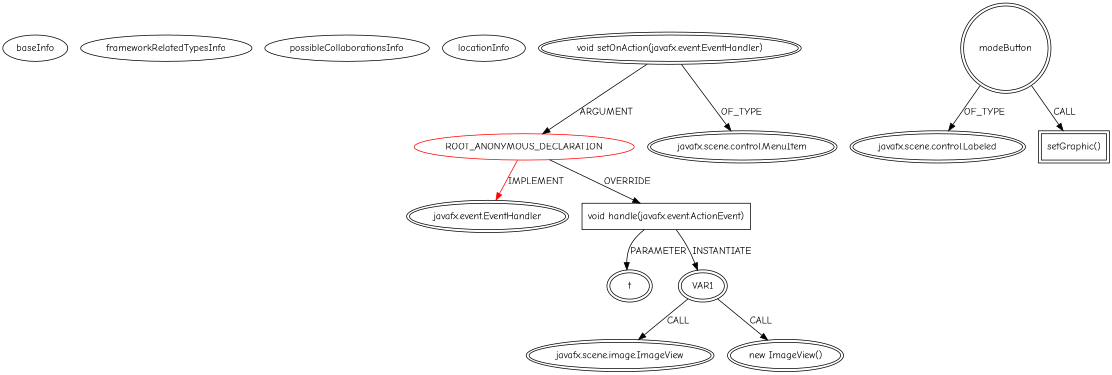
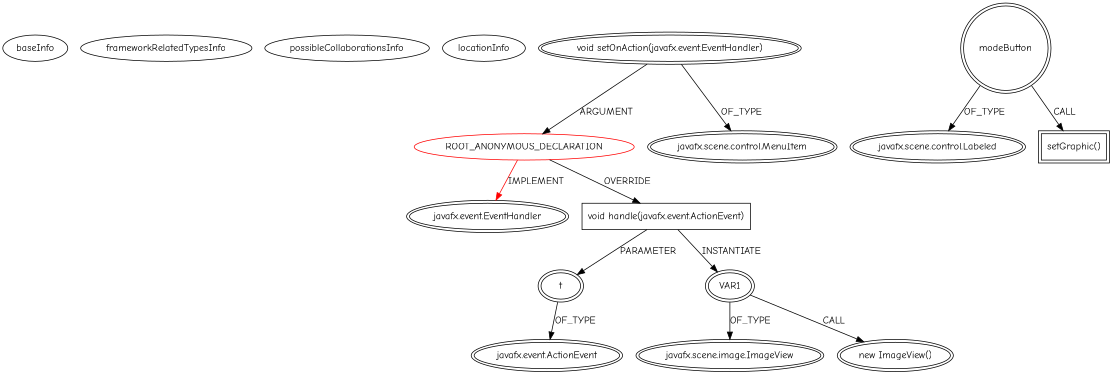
edge "VAR1" -> "javafx.scene.image.ImageView": label "CALL" -> "OF_TYPE"
node "javafx.event.ActionEvent": added
